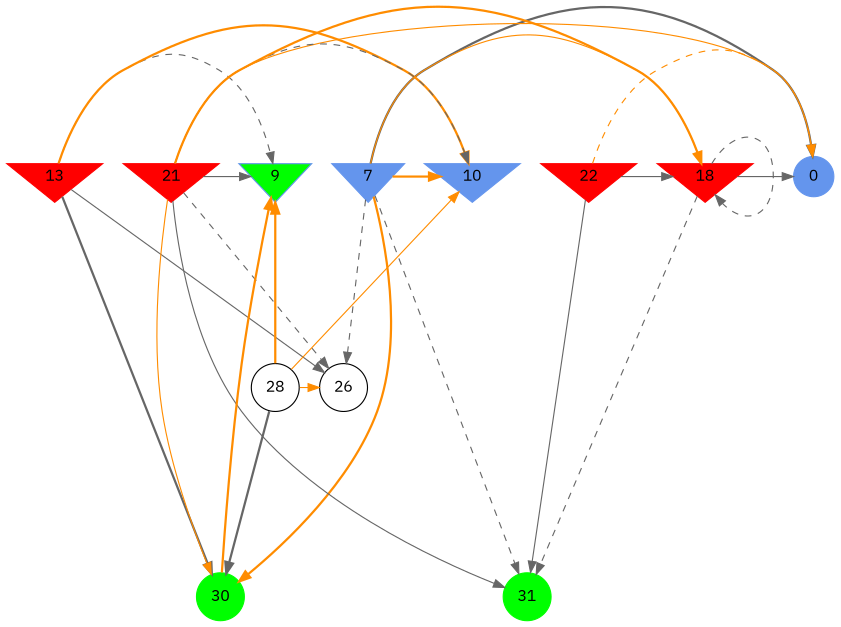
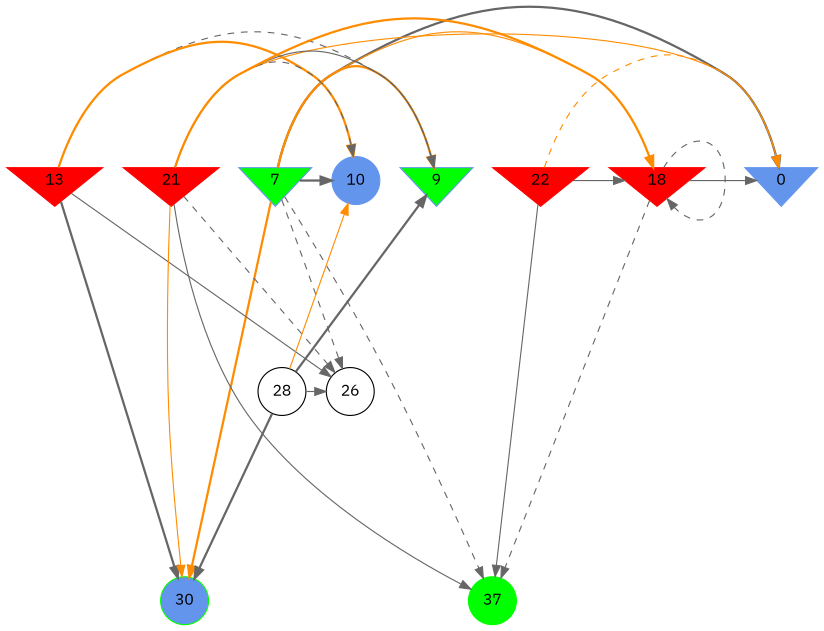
node "7": fillcolor cornflowerblue -> green
edge "7" -> "10": color darkorange -> gray40
node "10": shape invtriangle -> circle
node "0": shape circle -> invtriangle
edge "28" -> "9": color darkorange -> gray40
edge "28" -> "26": color darkorange -> gray40
edge "30" -> "9": now "7" -> "9"
node "30": fillcolor green -> cornflowerblue
node "31": label "31" -> "37"
